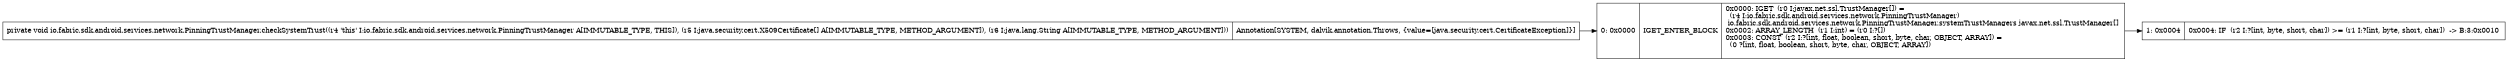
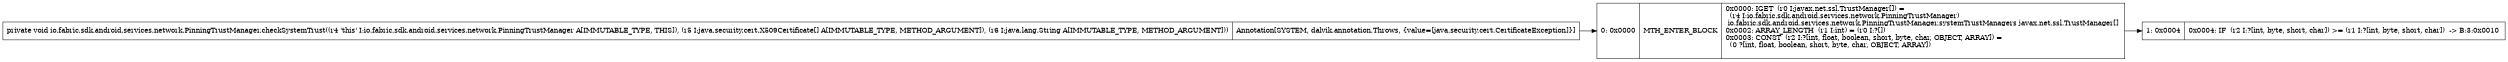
node "0: 0x0000": text "IGET_ENTER_BLOCK" -> "MTH_ENTER_BLOCK"
